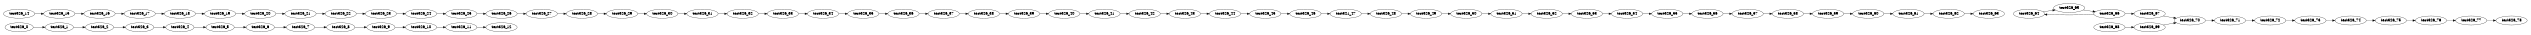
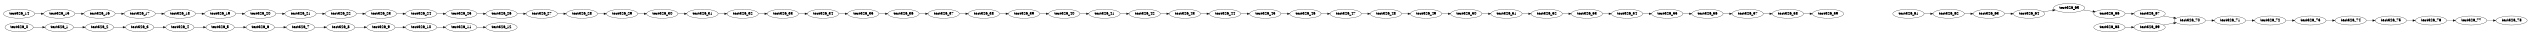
node "test321_47": label "test321_47" -> "test326_47"
node "test326_60": removed
edge "test326_66" -> "test326_64": now "test326_63" -> "test326_64"
